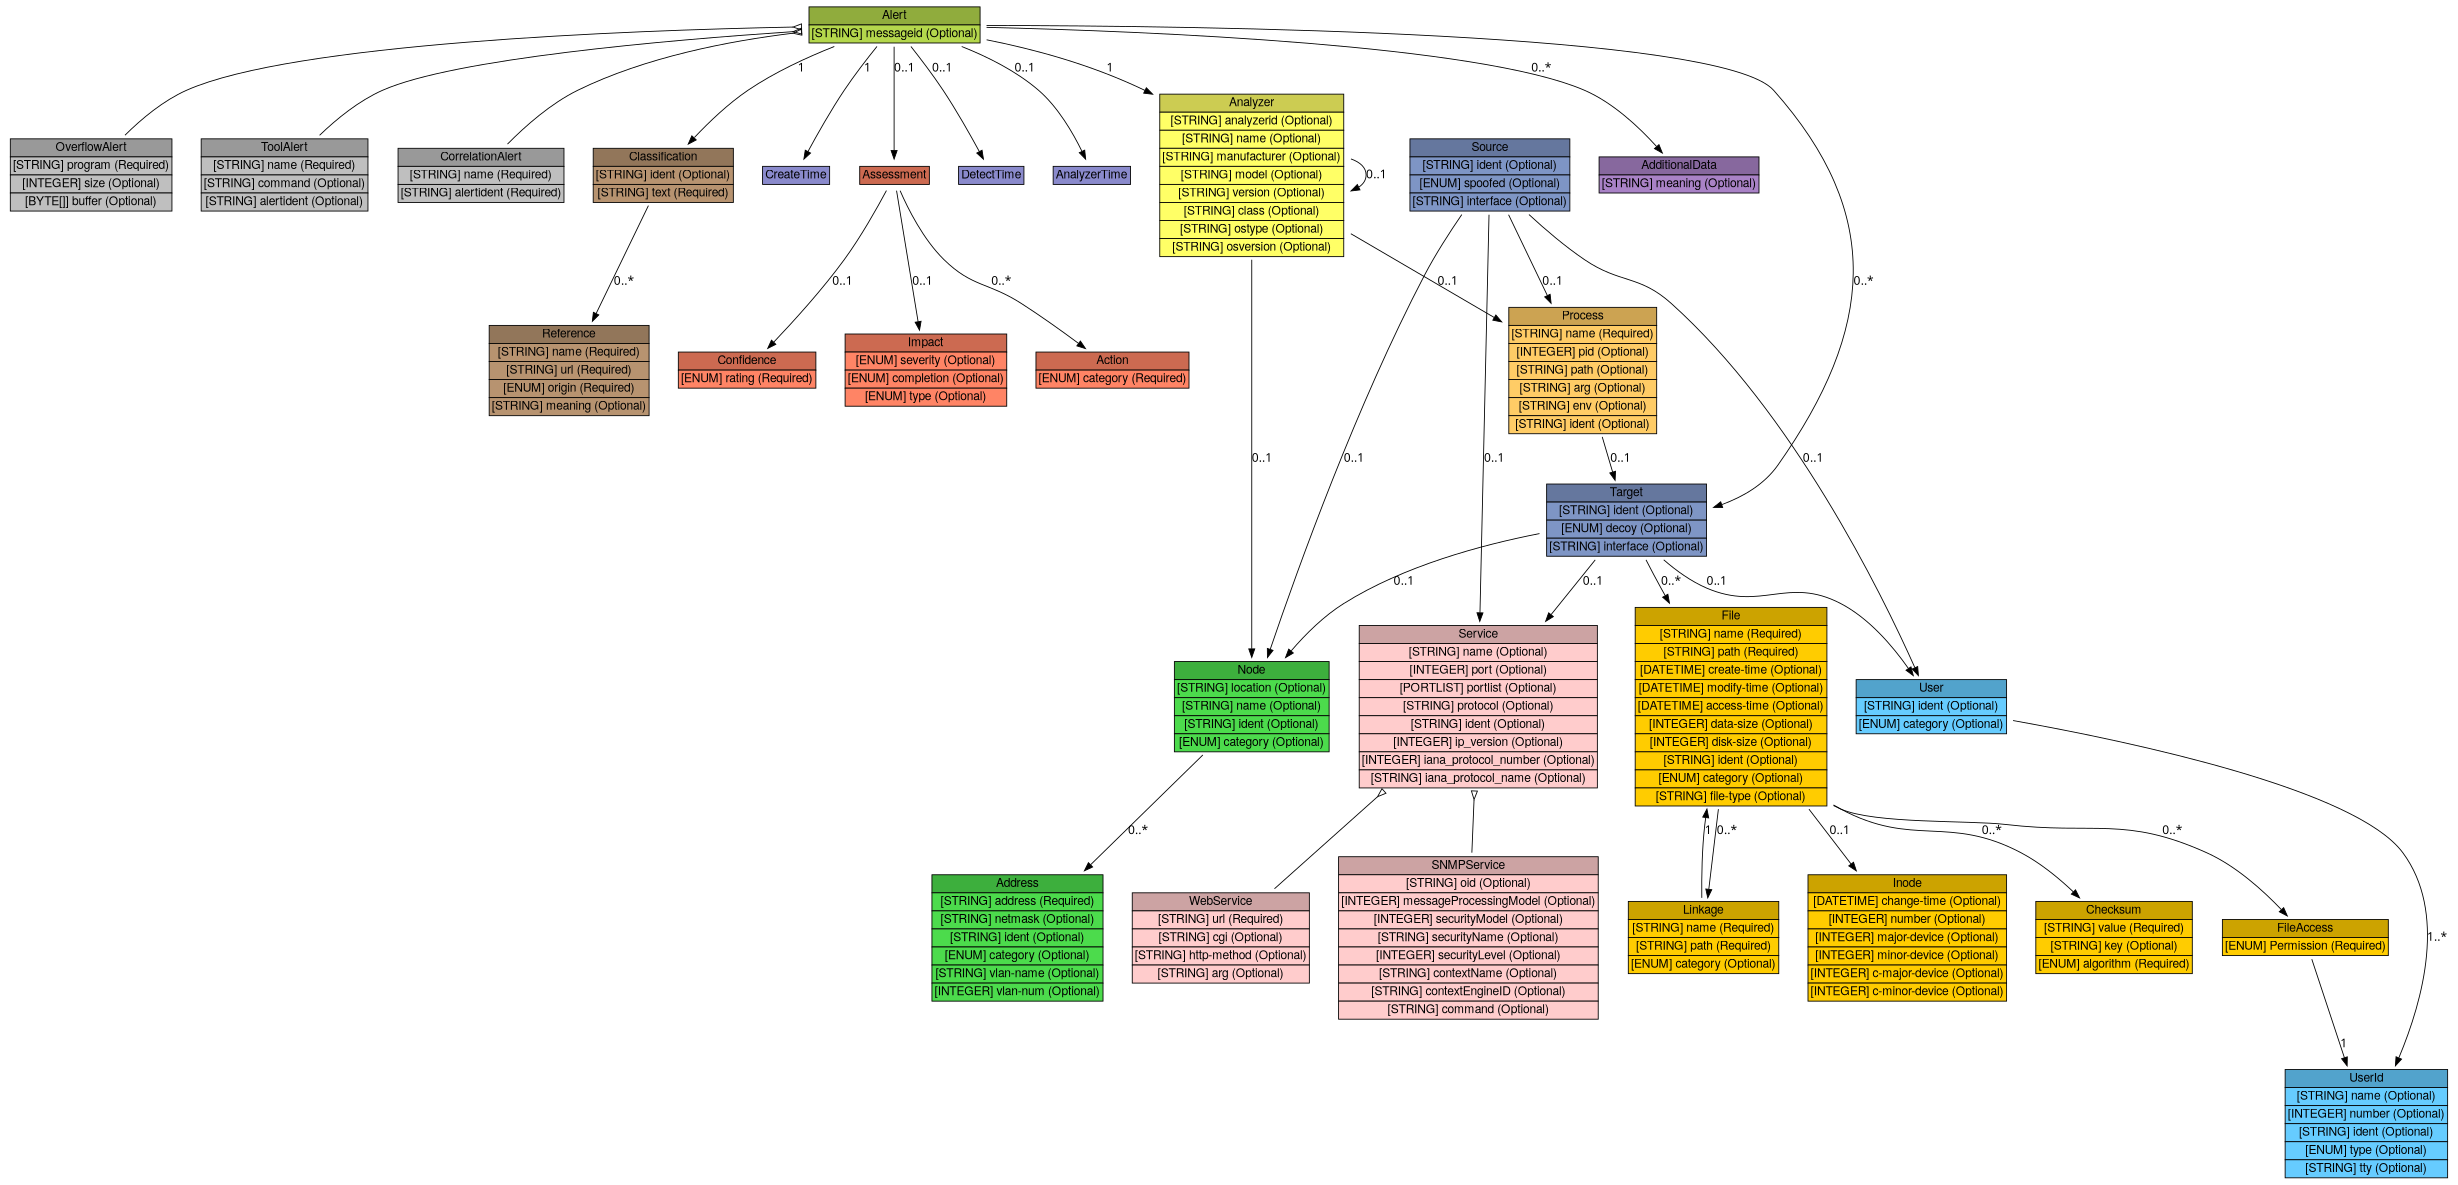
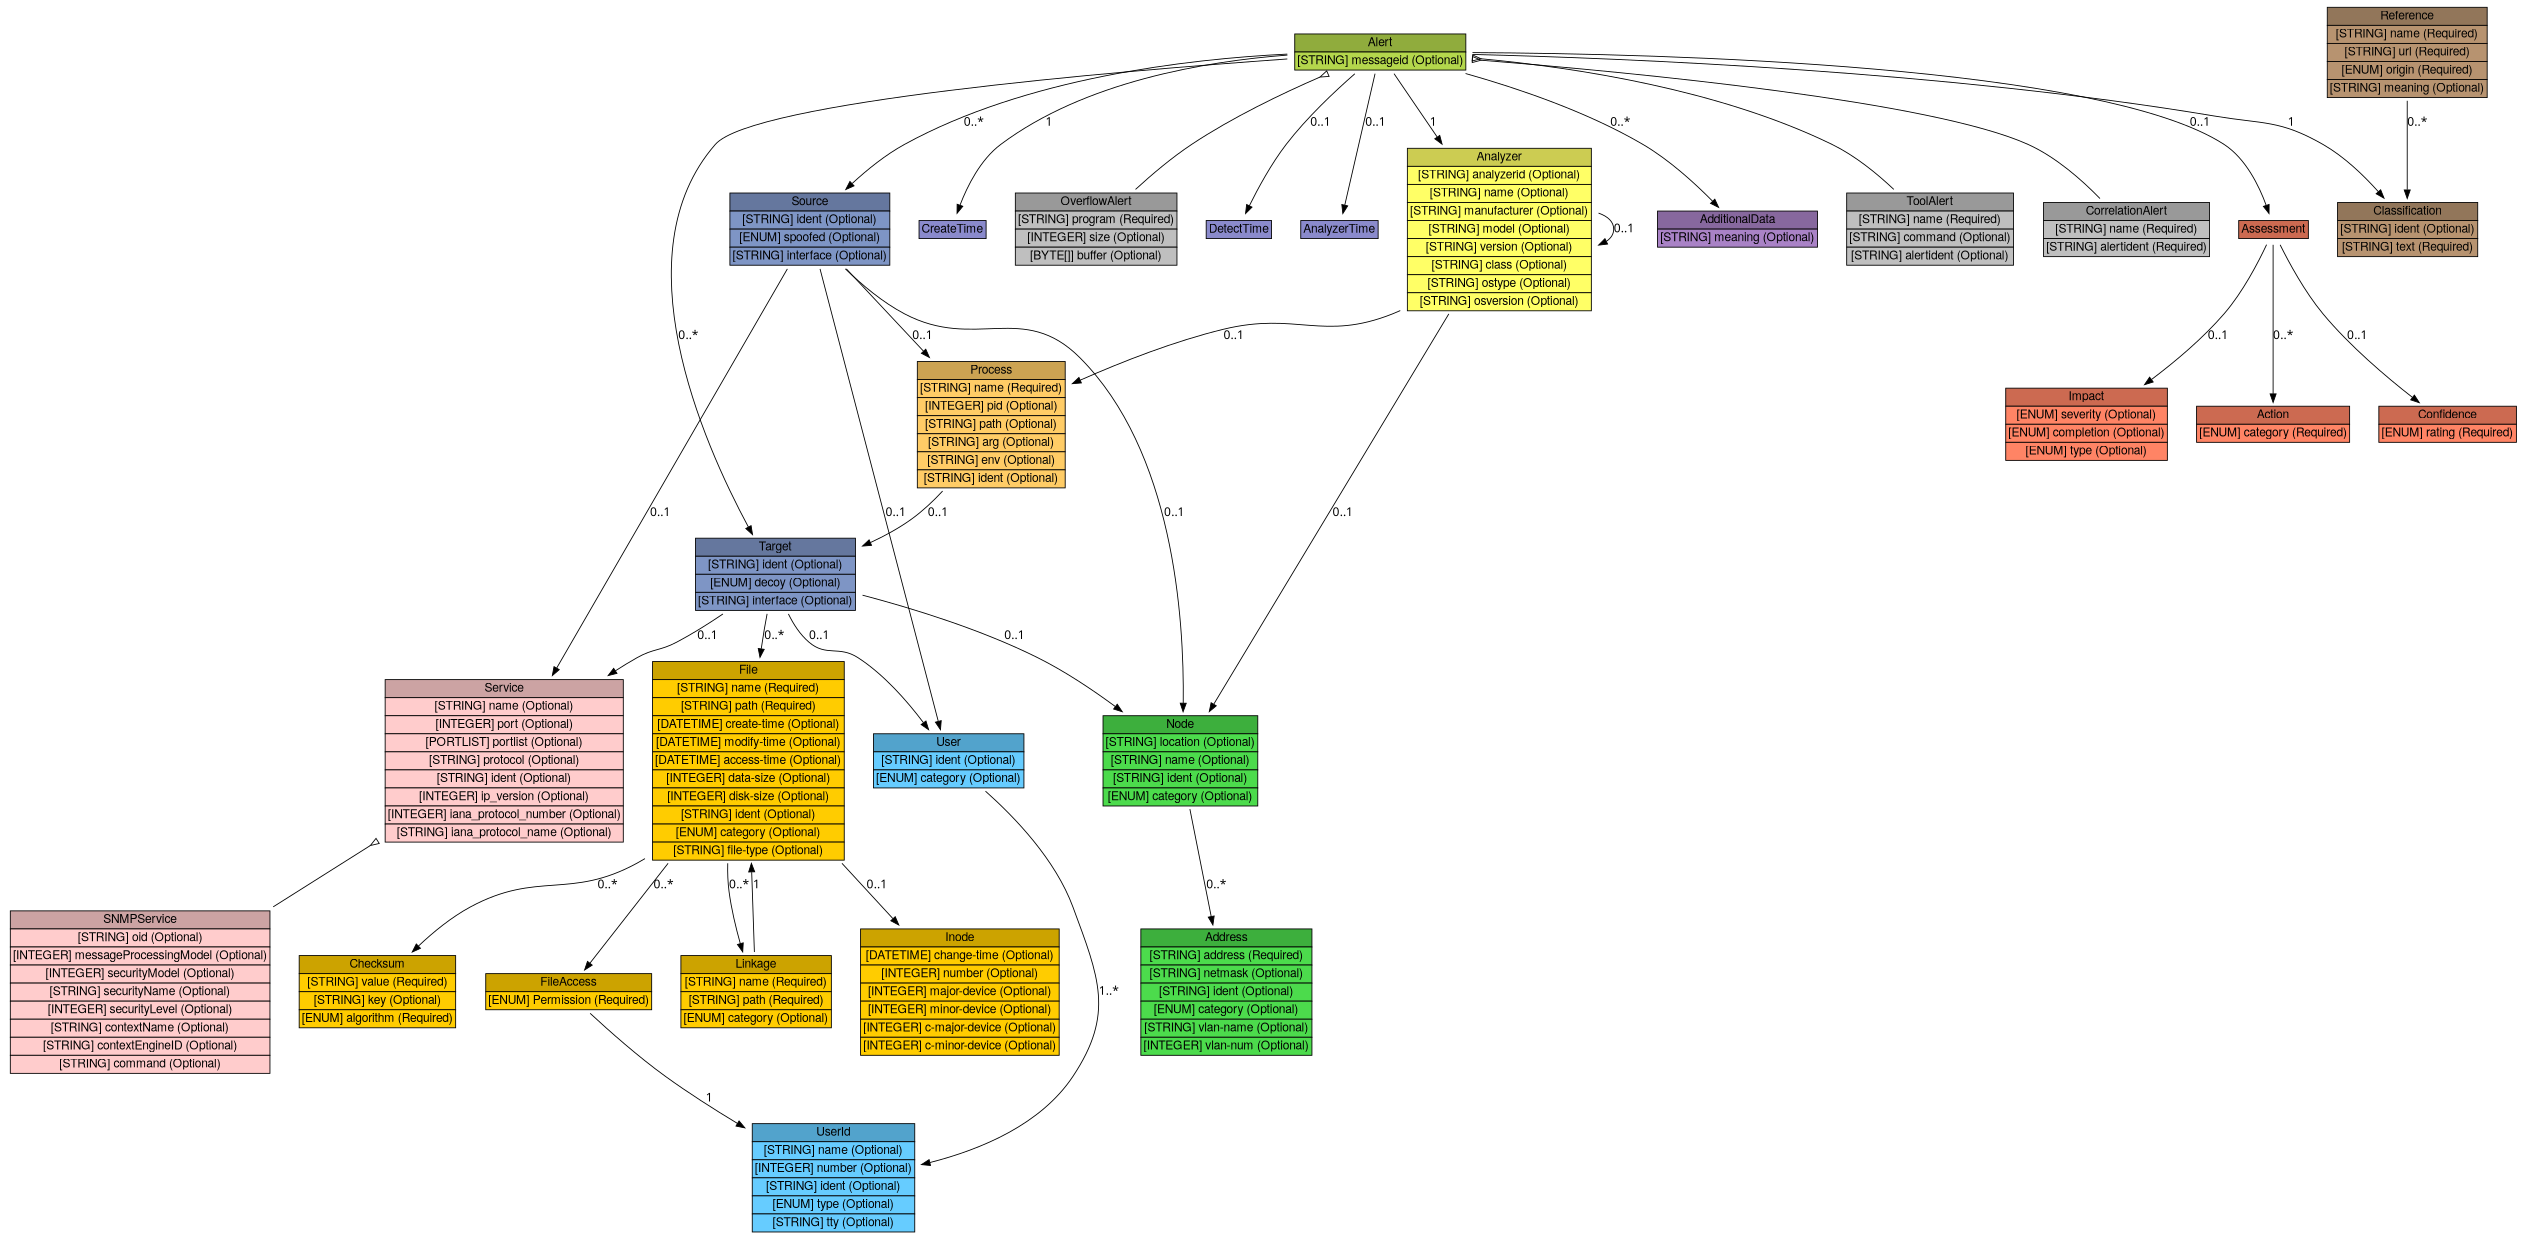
edge "Alert" -> "Source": added, label "0..*"
edge "Classification" -> "Reference": reversed
node "WebService": removed
